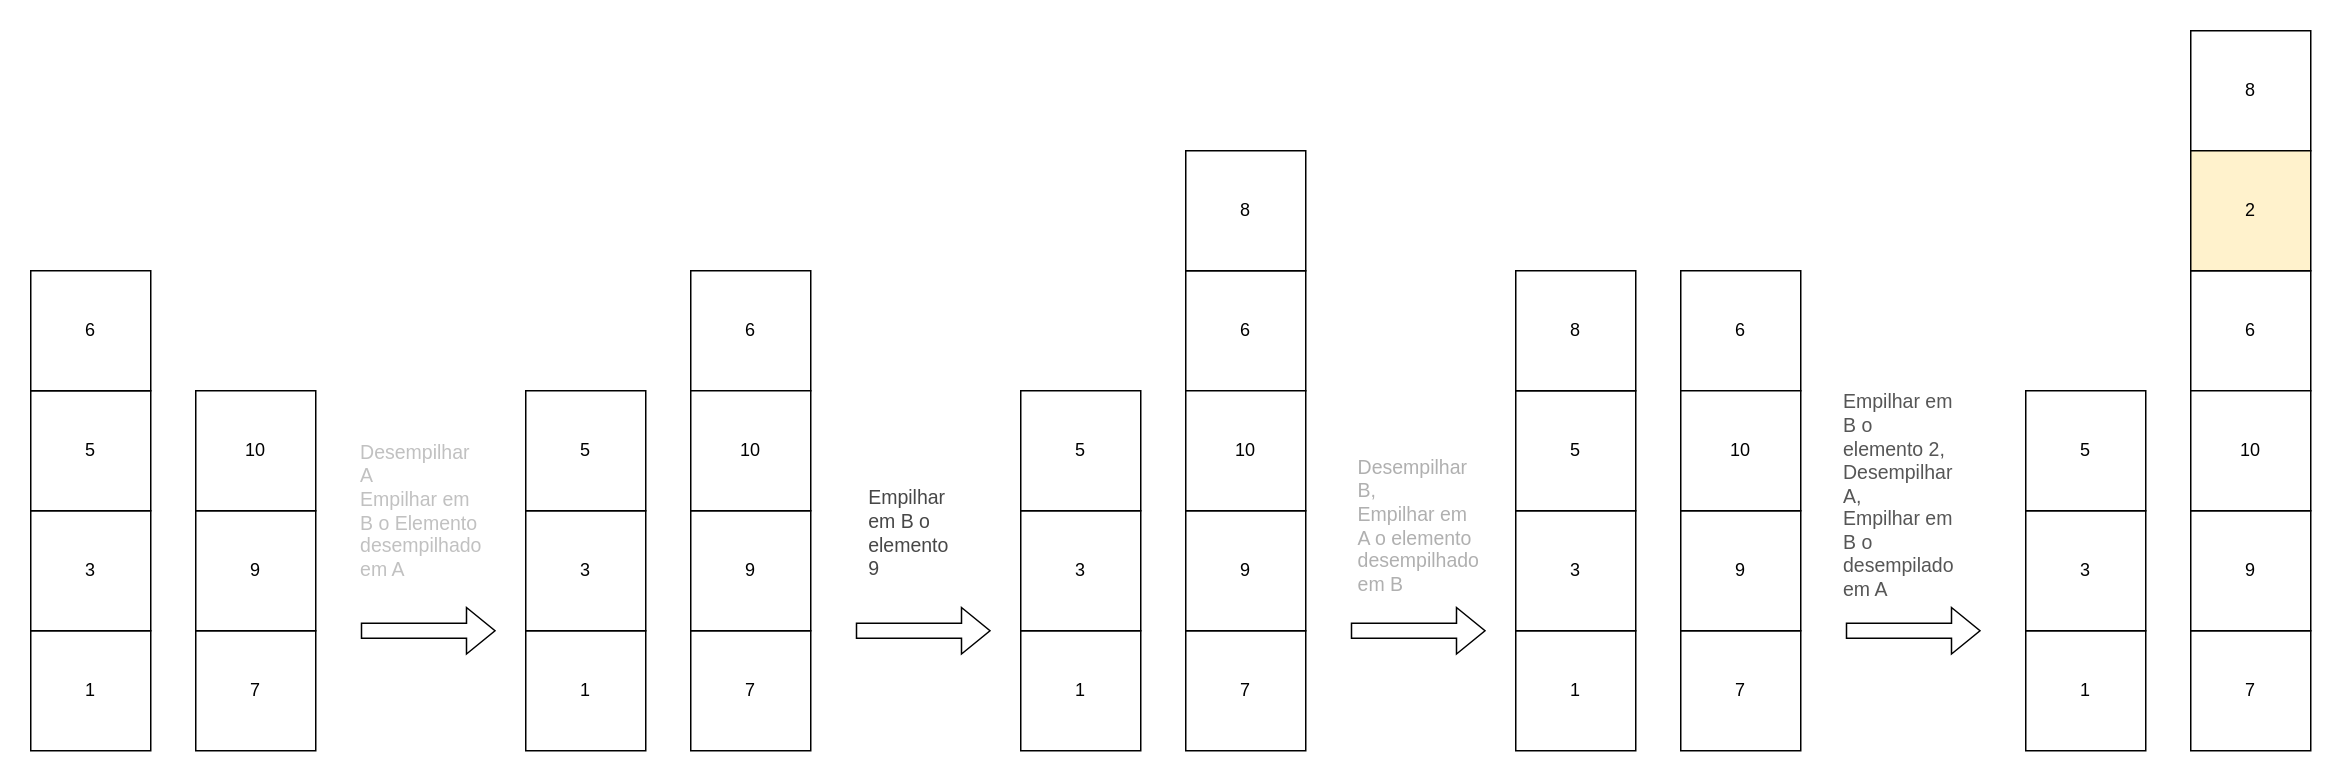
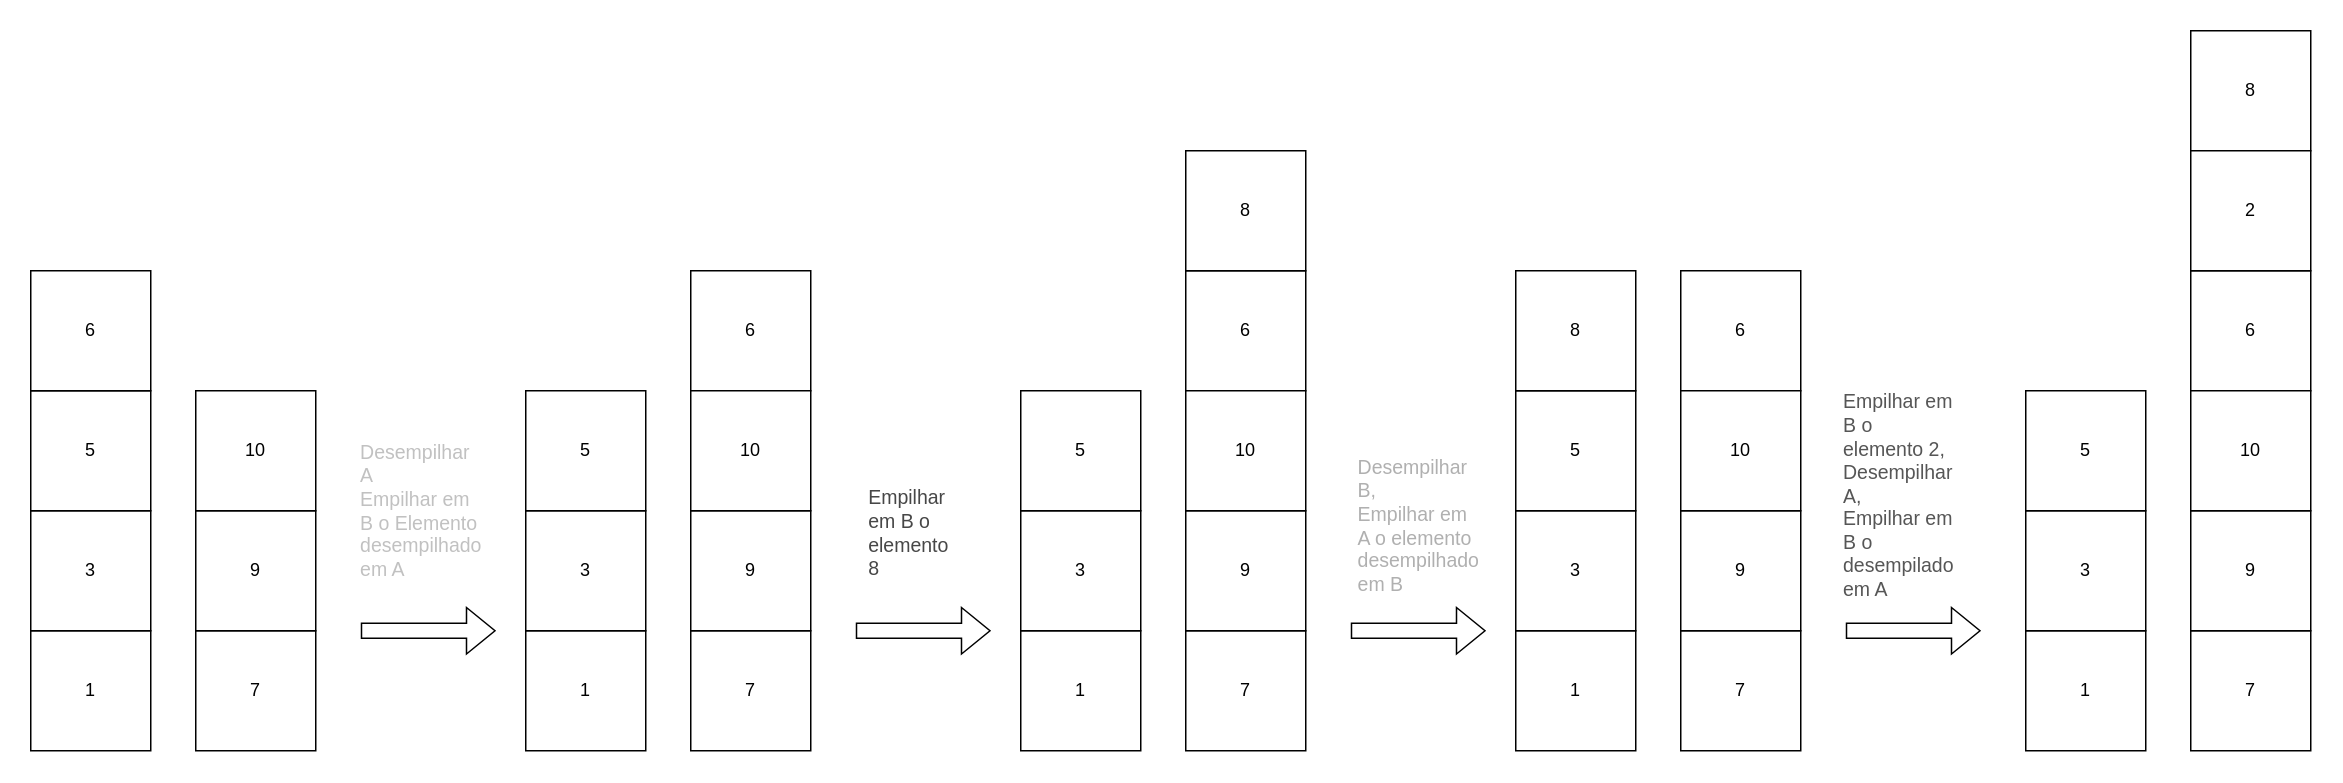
node "2": fillcolor #fff2cc -> #ffffff
node "Empilhar em B o elemento 9": label "Empilhar em B o elemento 9" -> "Empilhar em B o elemento 8"
